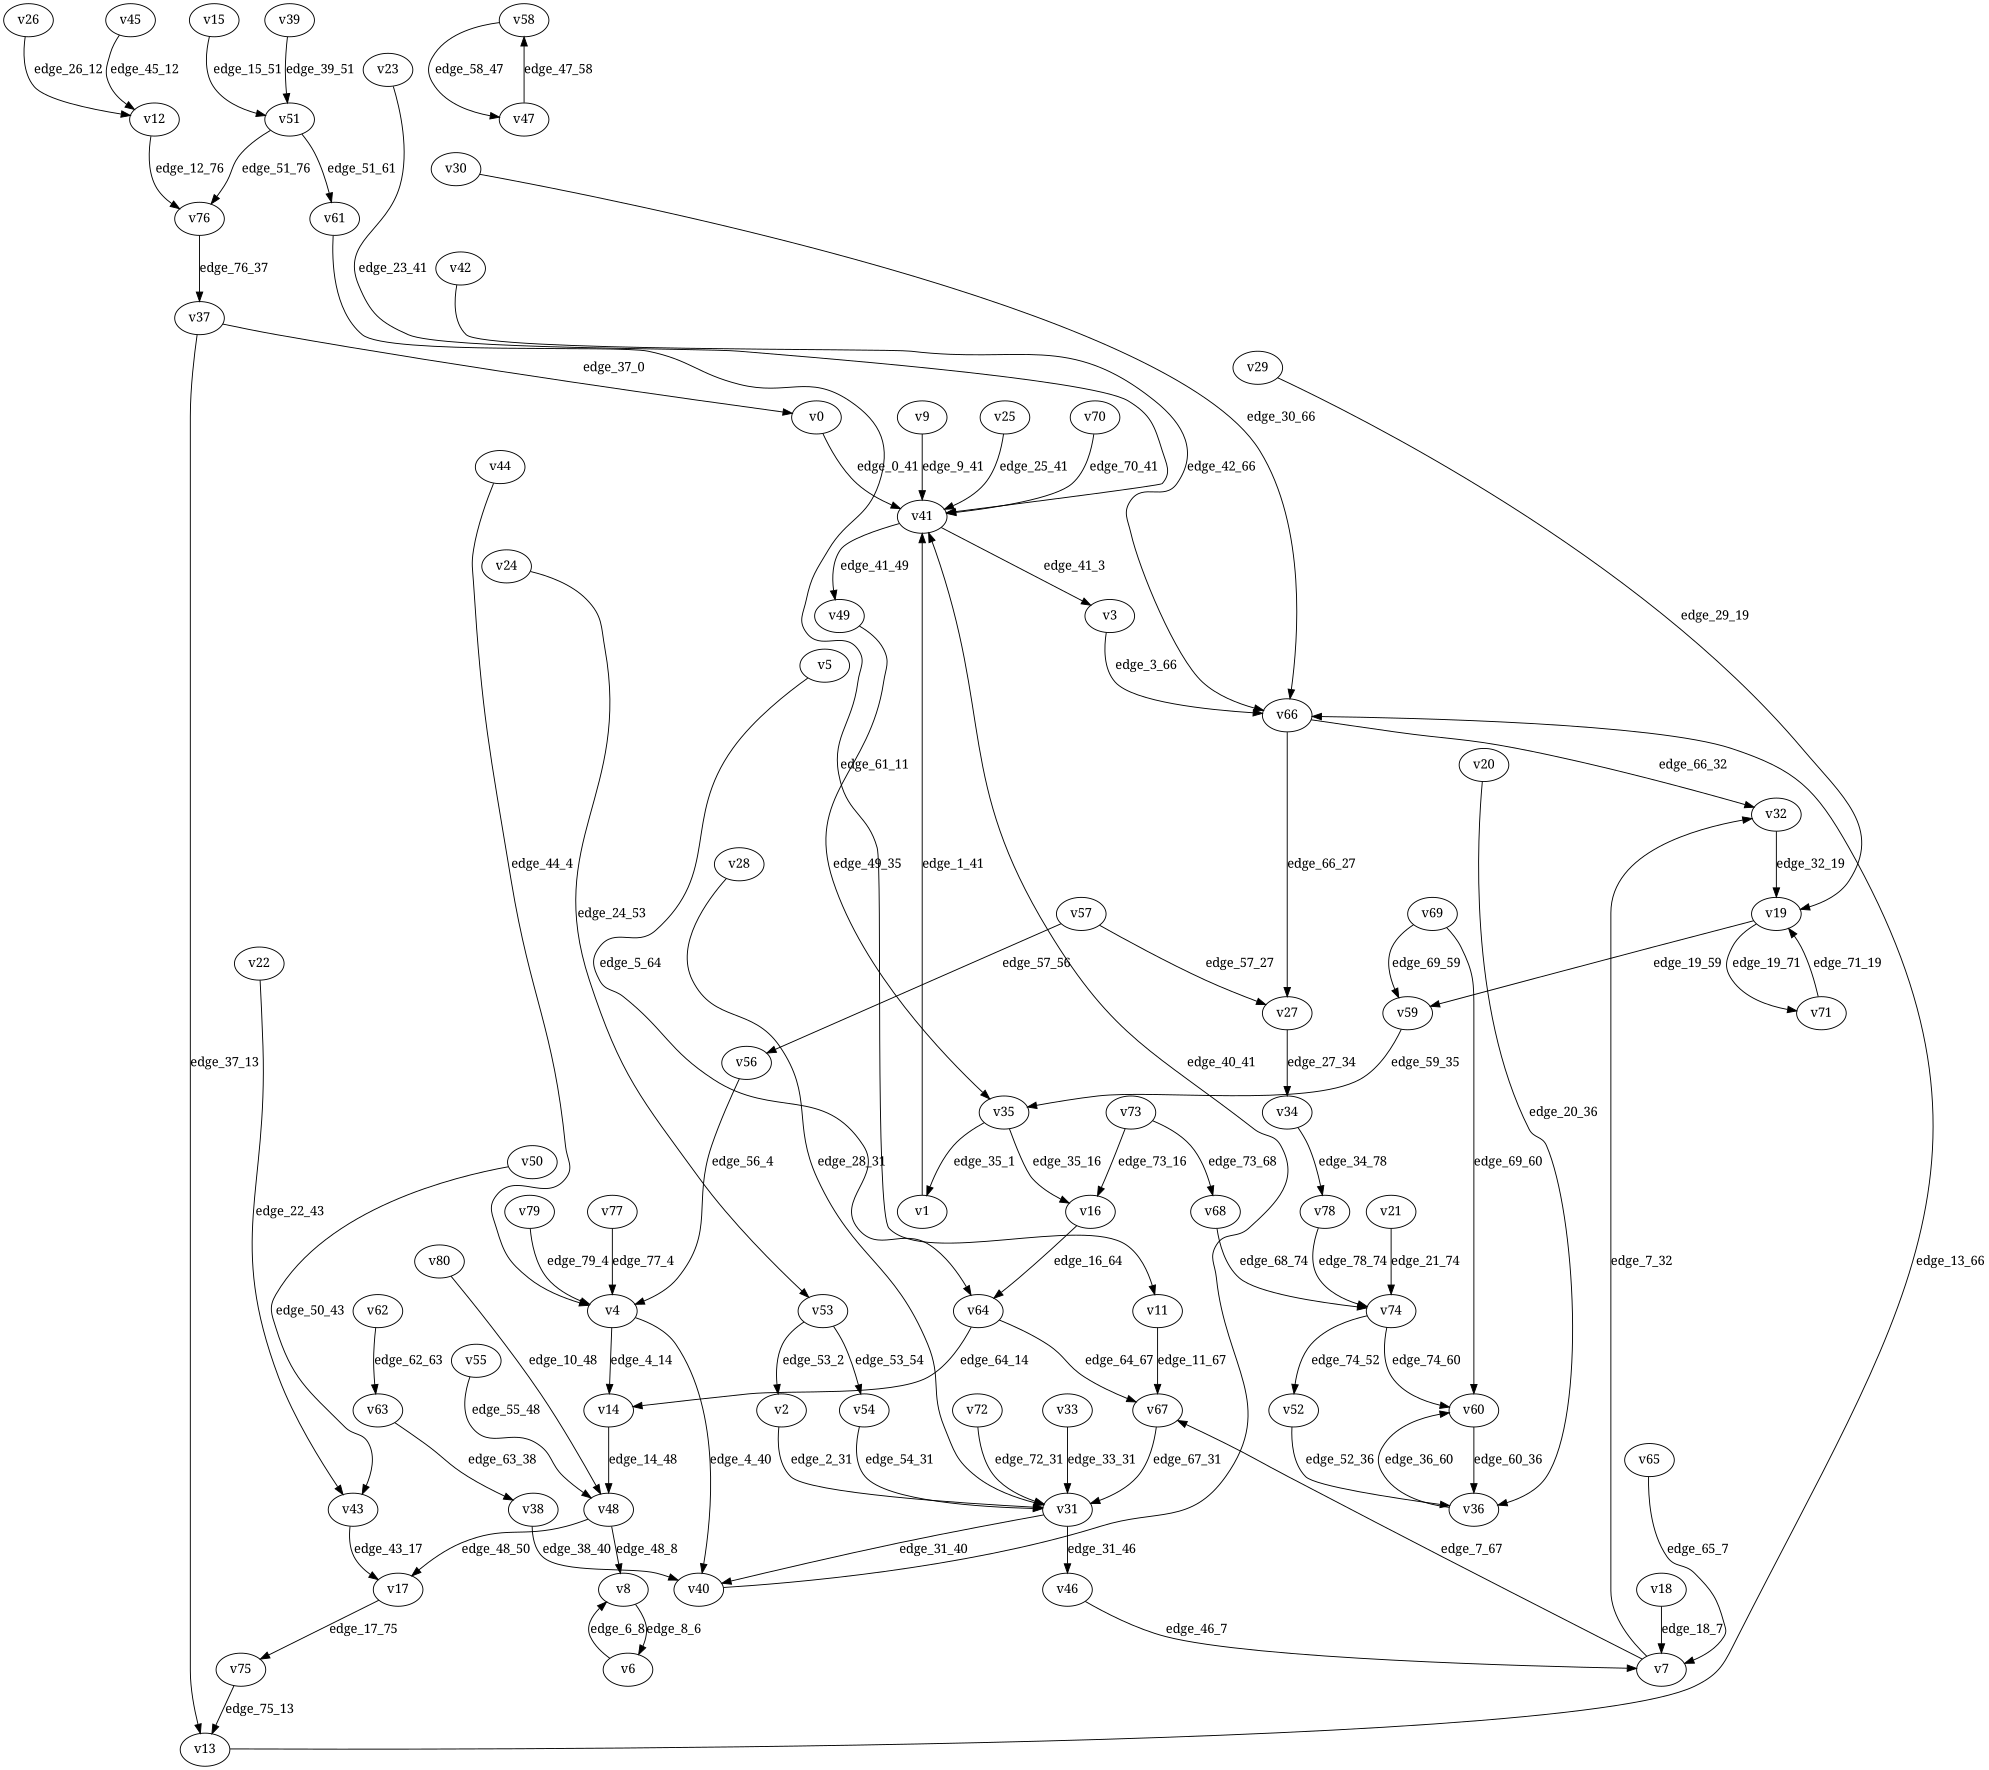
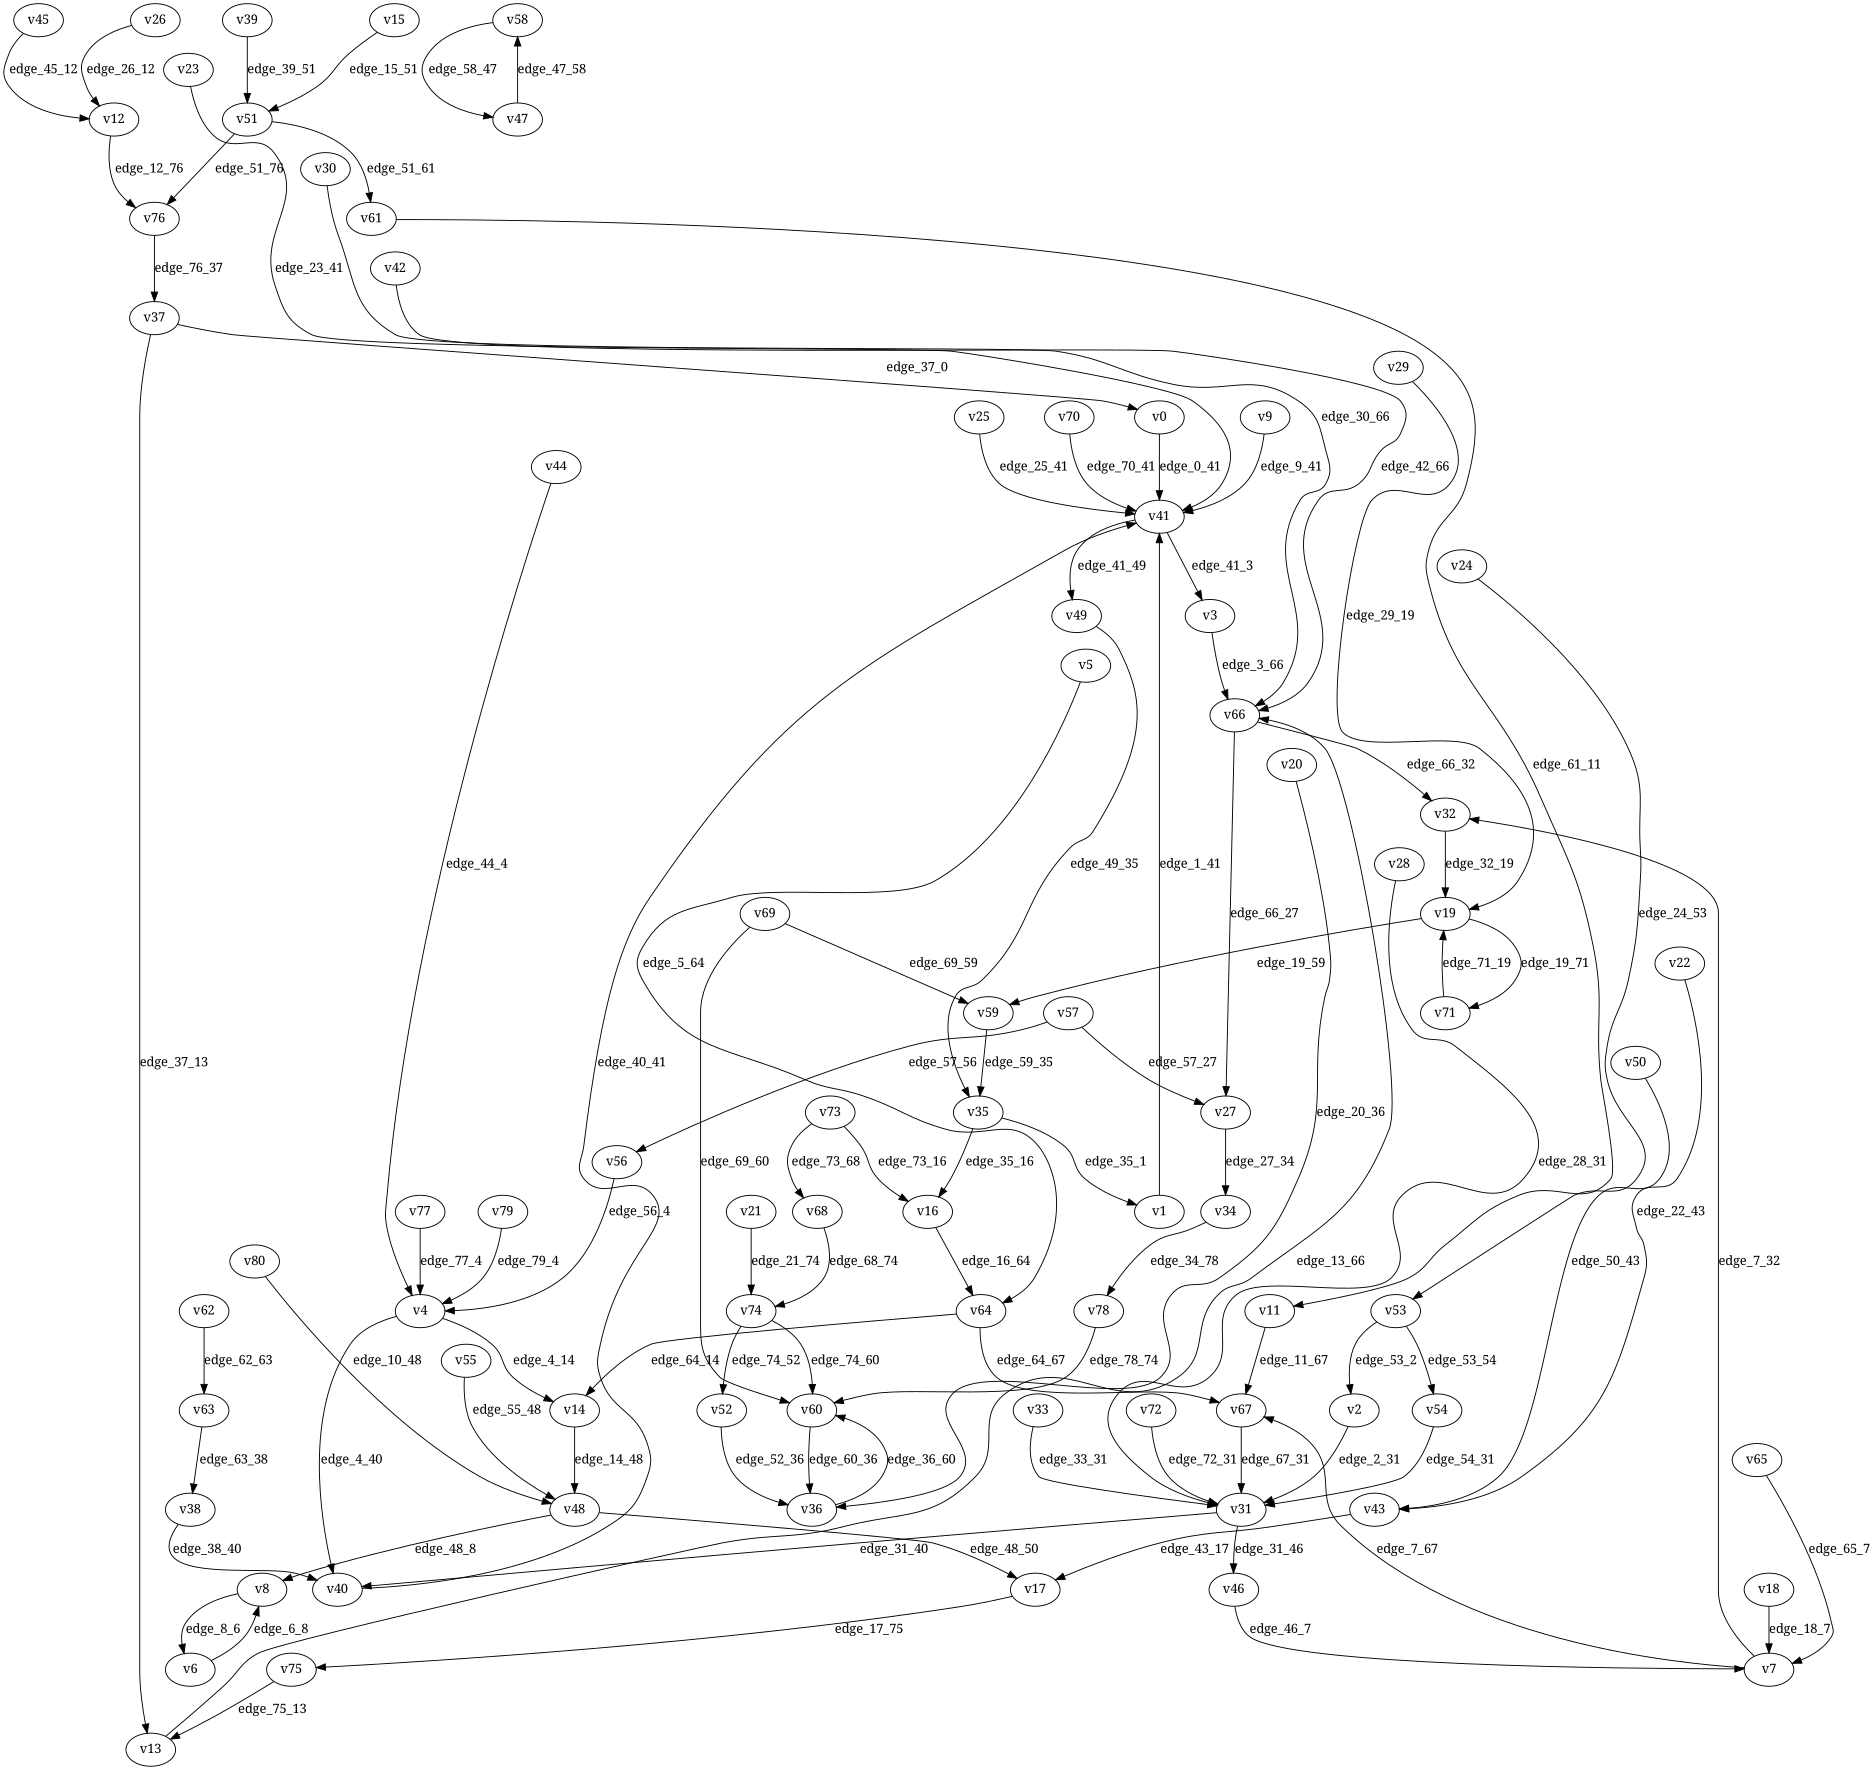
edge "v78" -> "v74": now "v78" -> "v60"
